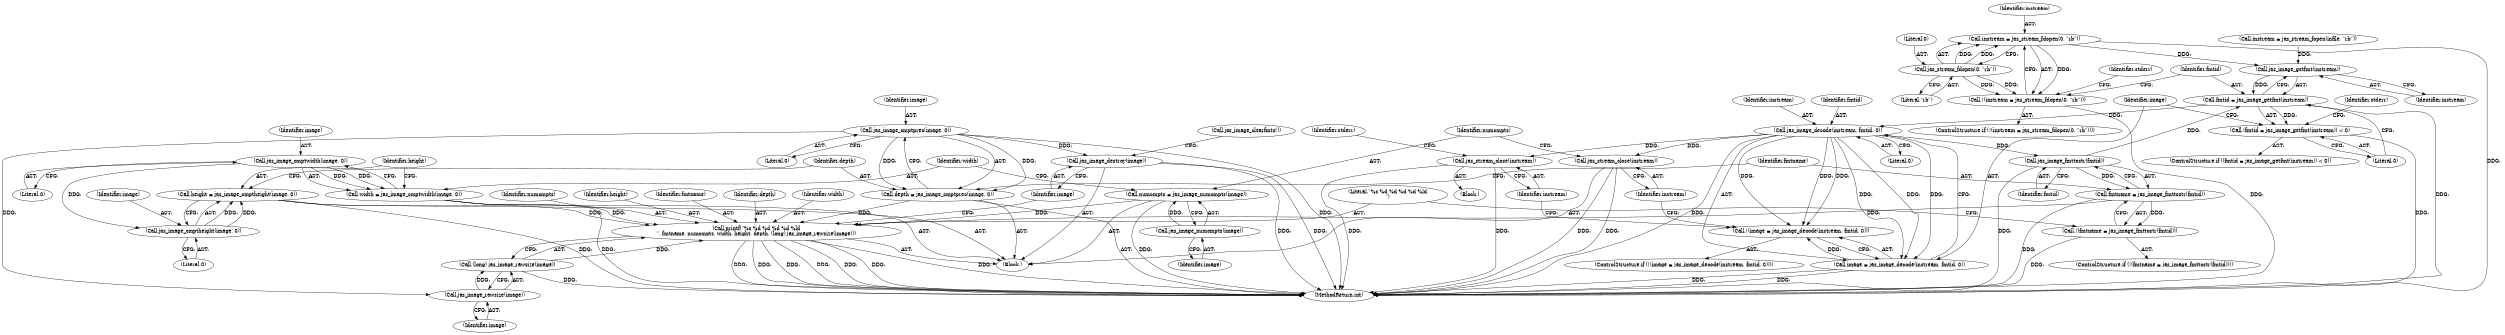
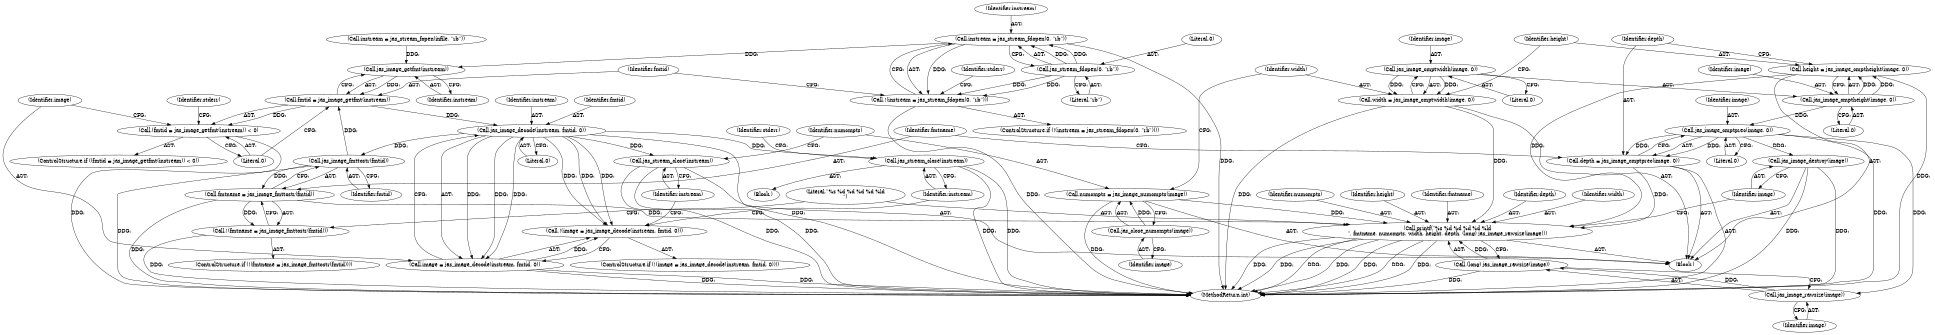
edge "(Call,jas_image_cmptheight(image, 0))" -> "(Call,jas_image_cmptprec(image, 0))": added, label "DDG:"
node "(Call,jas_image_clearfmts())": removed
edge "(Call,jas_image_cmptwidth(image, 0))" -> "(Call,jas_image_cmptheight(image, 0))": label "DDG: " -> "AST: "
node "(Call,jas_image_numcmpts(image))": label "(Call,jas_image_numcmpts(image))" -> "(Call,jas_close_numcmpts(image))"
edge "(Call,fmtid = jas_image_getfmt(instream))" -> "(MethodReturn,int)": removed, label "DDG:"
